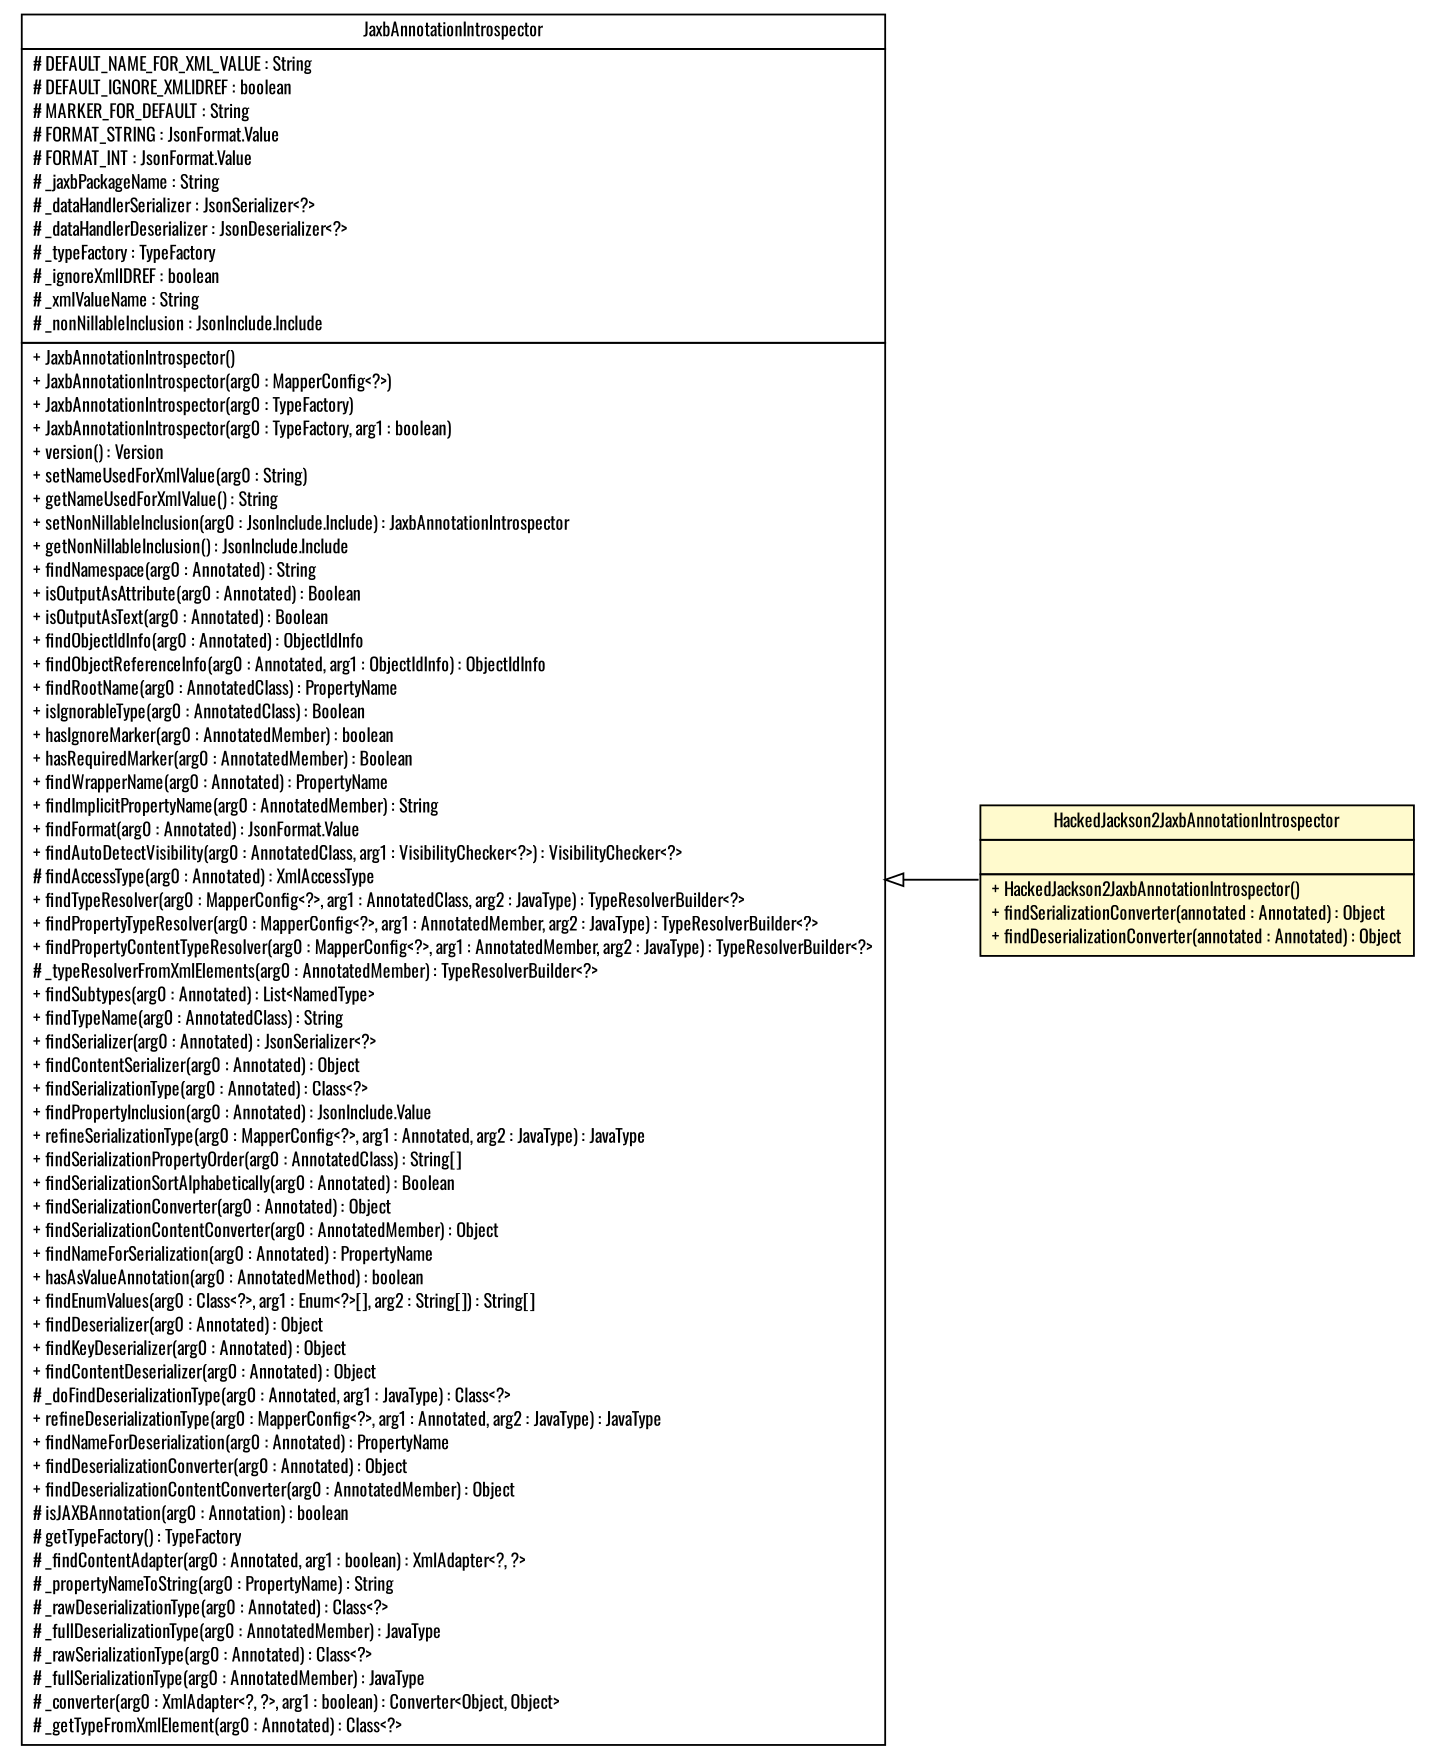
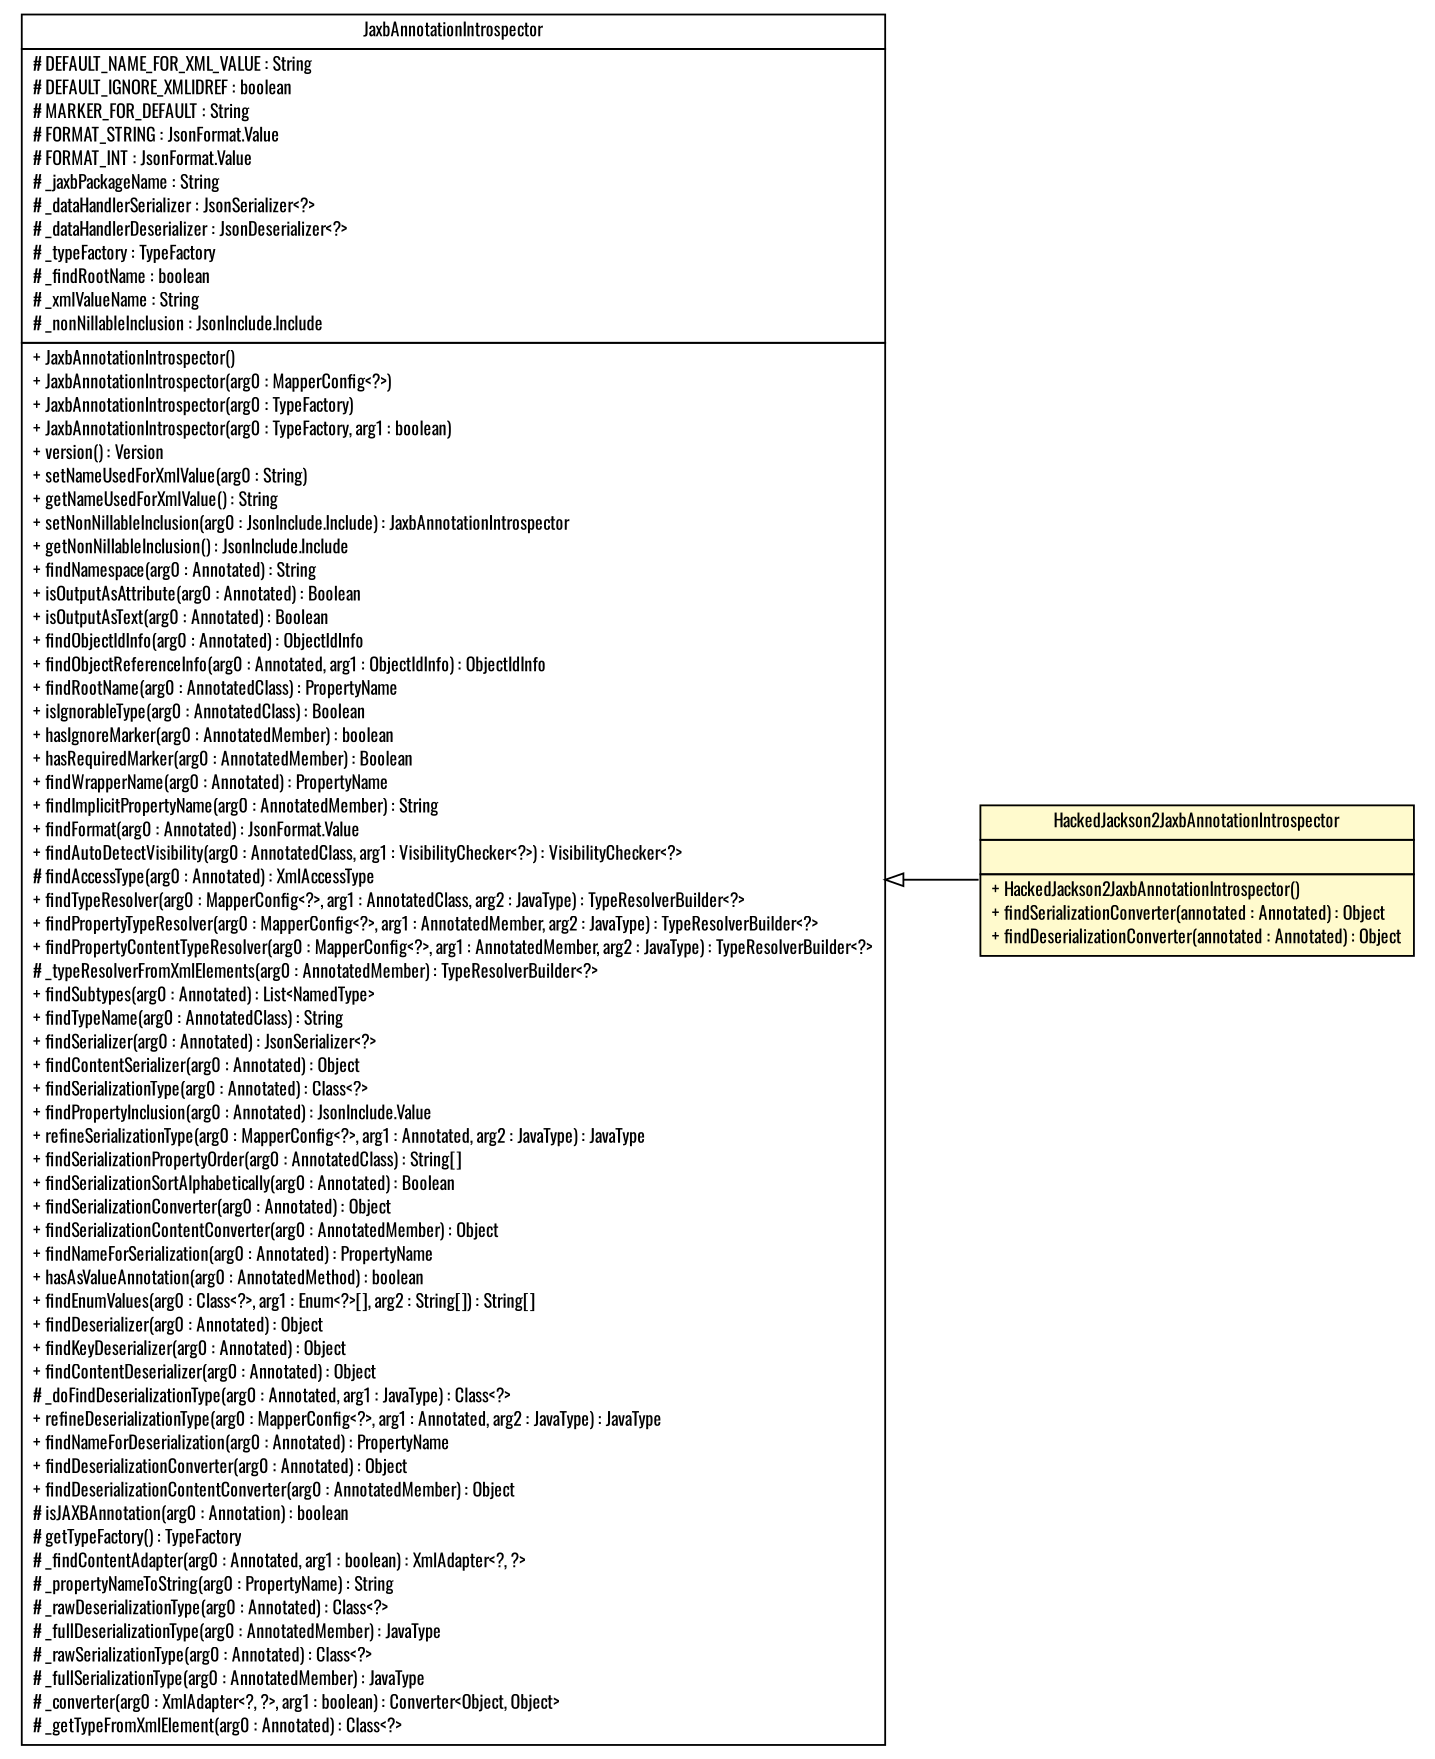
node "JaxbAnnotationIntrospector": text "# _ignoreXmlIDREF : boolean" -> "# _findRootName : boolean"
